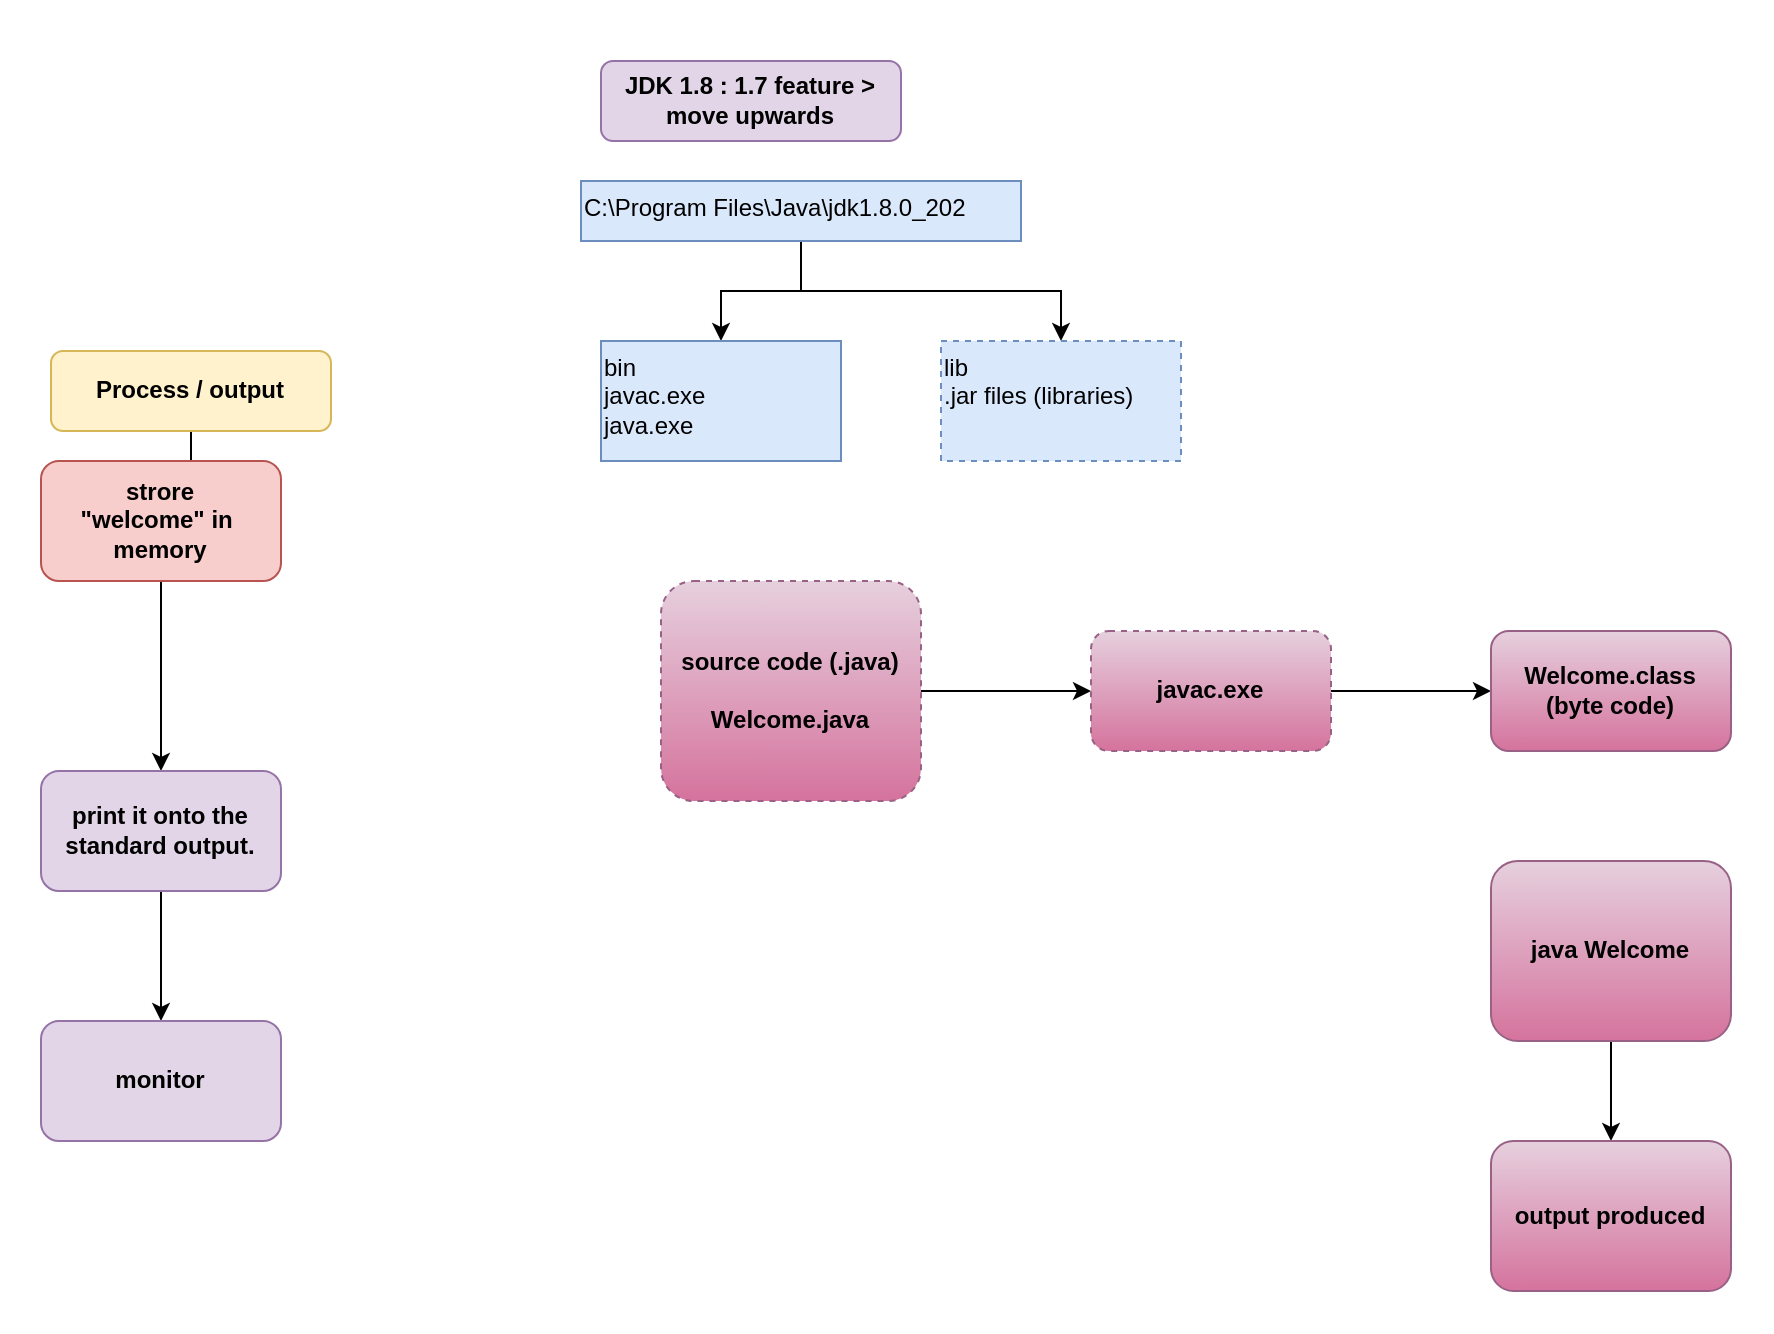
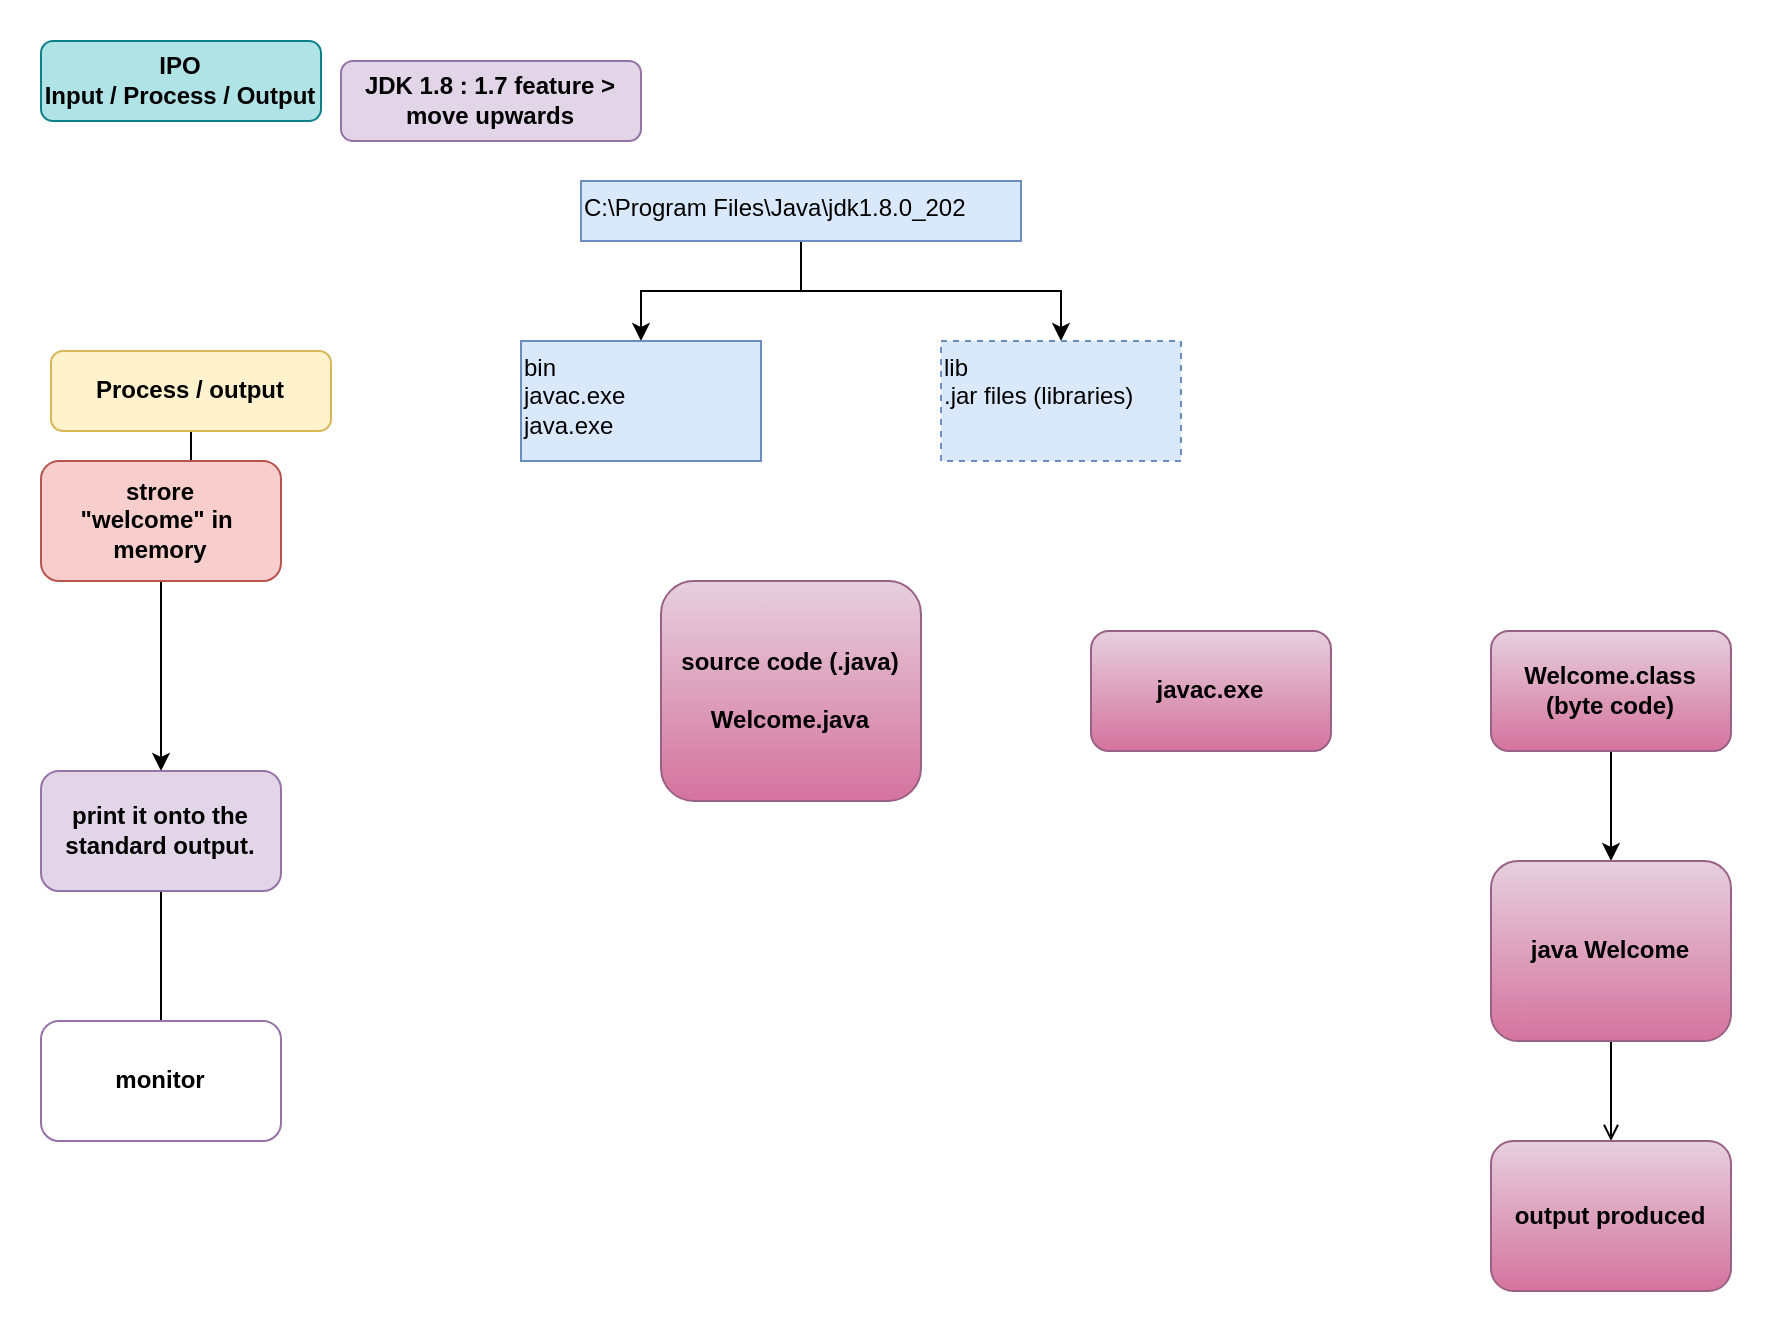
node "IPO Input / Process / Output": added
node "JDK 1.8 : 1.7 feature > move upwards": moved (751, 101) -> (491, 101)
node "bin javac.exe java.exe": moved (721, 401) -> (641, 401)
node "source code (.java) Welcome.java": style dashed -> solid
edge "source code (.java) Welcome.java" -> "javac.exe": removed
node "javac.exe": style dashed -> solid
edge "javac.exe" -> "Welcome.class (byte code)": removed
edge "Welcome.class (byte code)" -> "java Welcome": added
edge "print it onto the standard output." -> "monitor": arrowhead classic -> none
node "monitor": fillcolor #e1d5e7 -> #ffffff
edge "java Welcome" -> "output produced": arrowhead classic -> open
